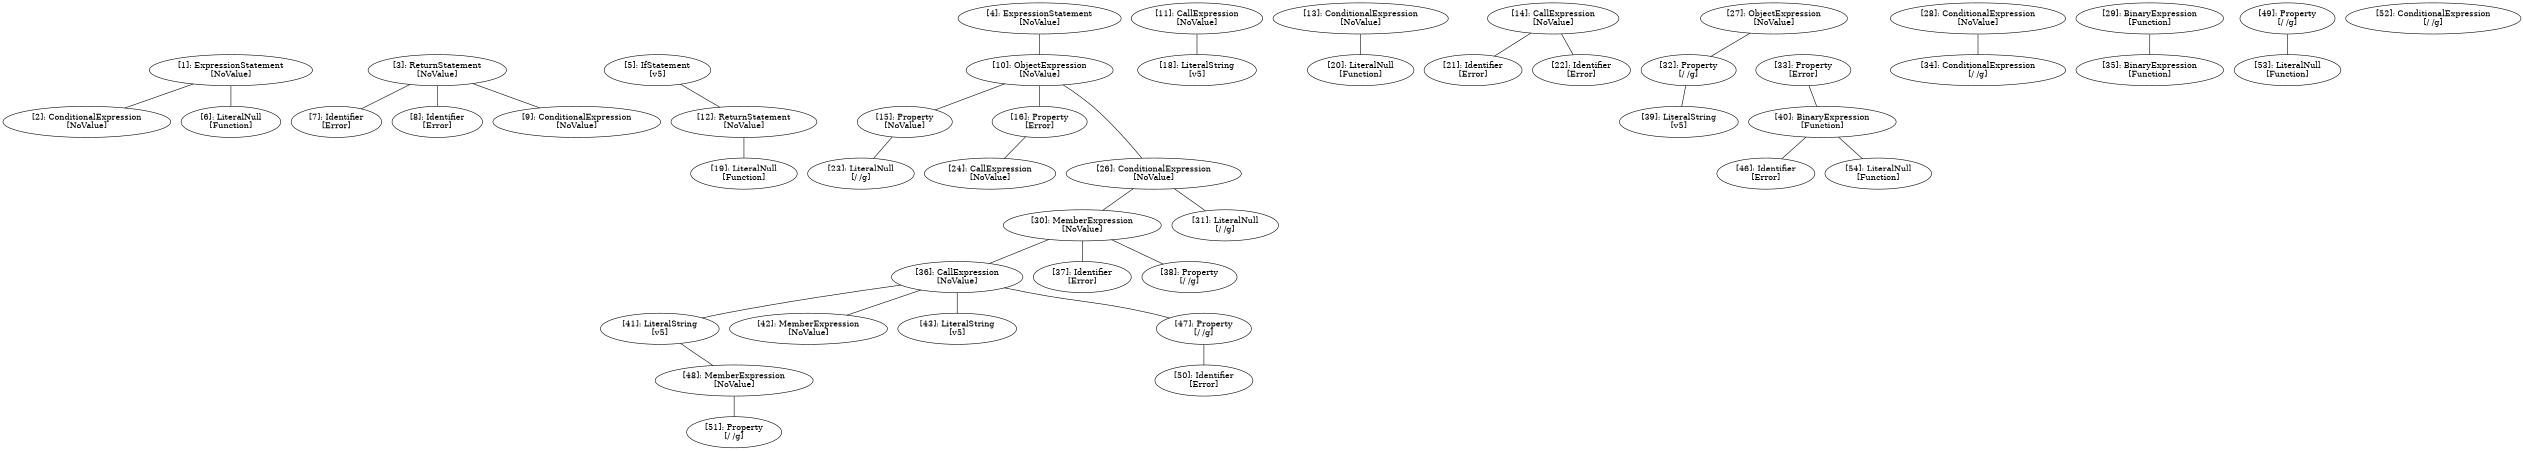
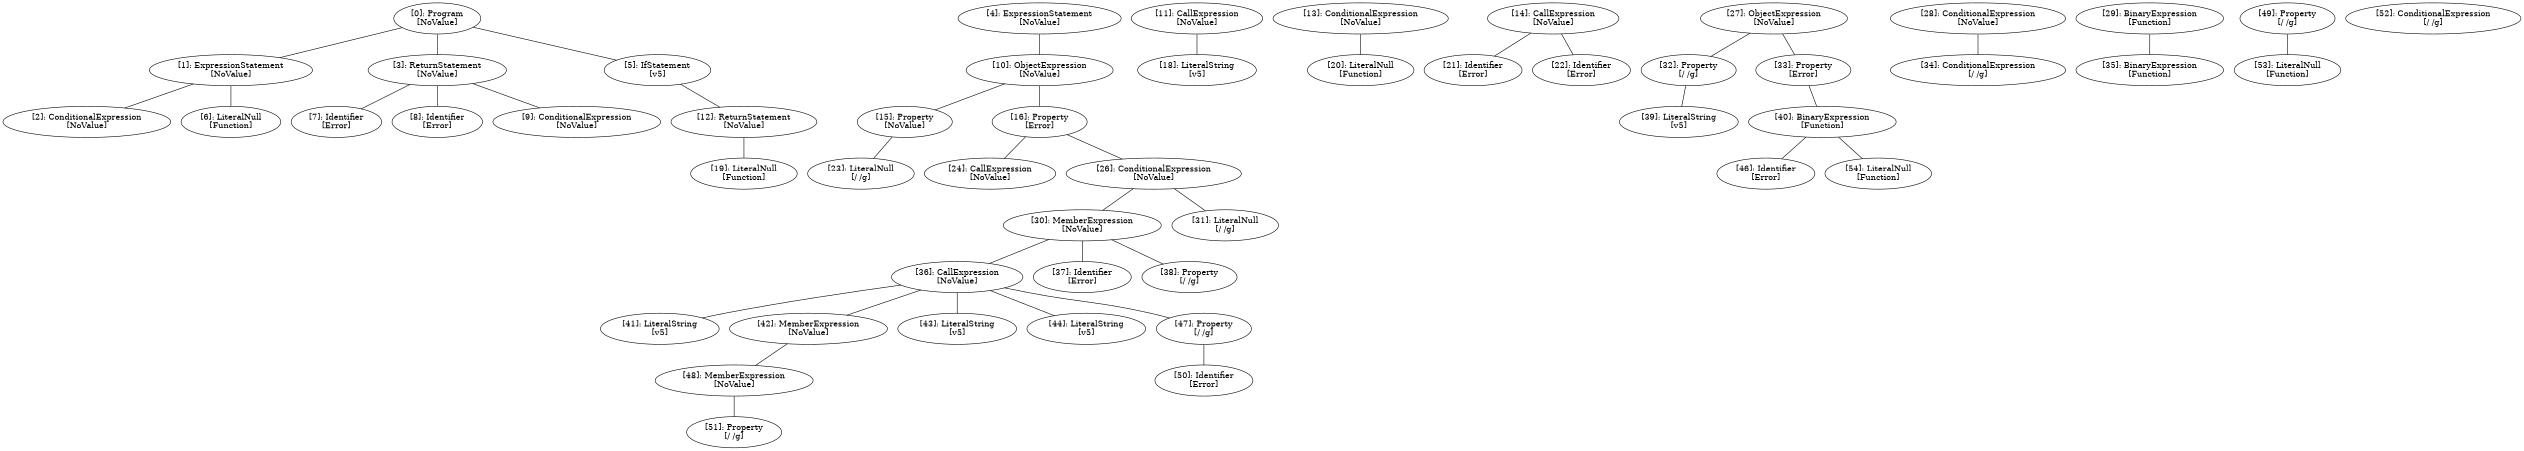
node "[0]: Program [NoValue]": added
edge "[27]: ObjectExpression [NoValue]" -- "[33]: Property [Error]": added
edge "[10]: ObjectExpression [NoValue]" -- "[26]: ConditionalExpression [NoValue]": now "[16]: Property [Error]" -- "[26]: ConditionalExpression [NoValue]"
node "[44]: LiteralString [v5]": added
edge "[41]: LiteralString [v5]" -- "[48]: MemberExpression [NoValue]": now "[42]: MemberExpression [NoValue]" -- "[48]: MemberExpression [NoValue]"
